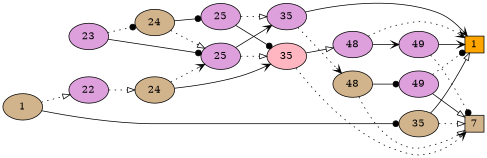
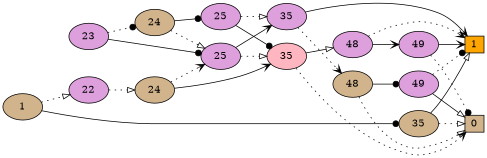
node "7": label "7" -> "0"
